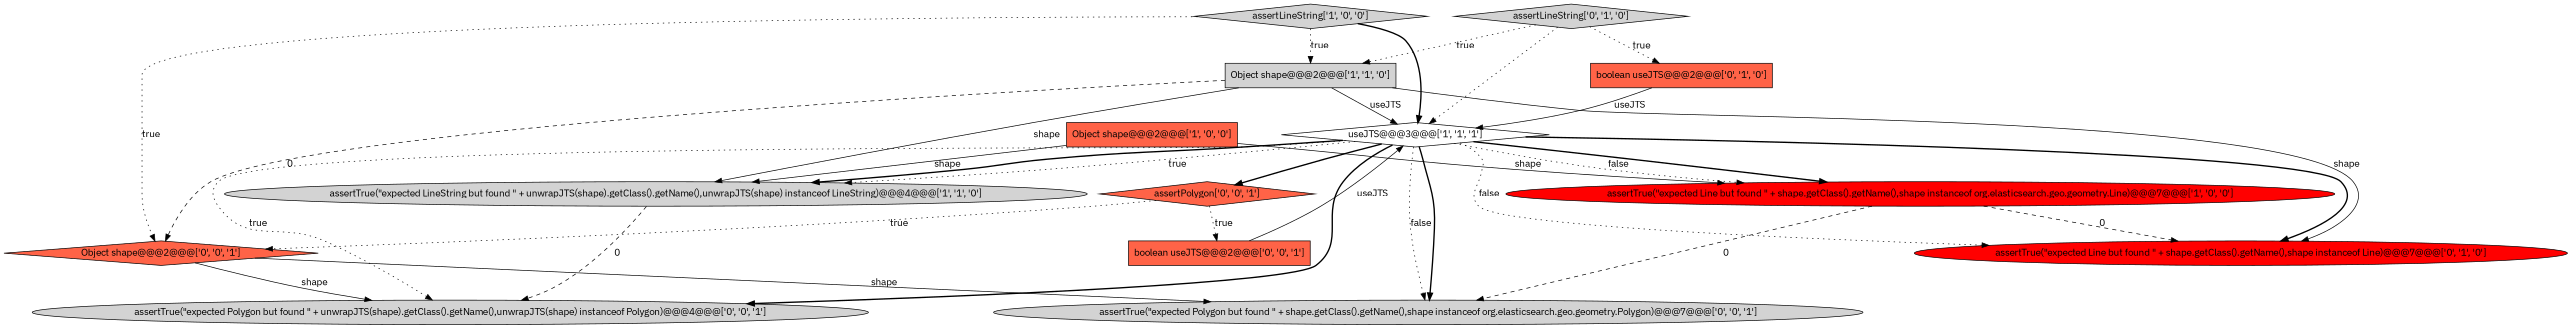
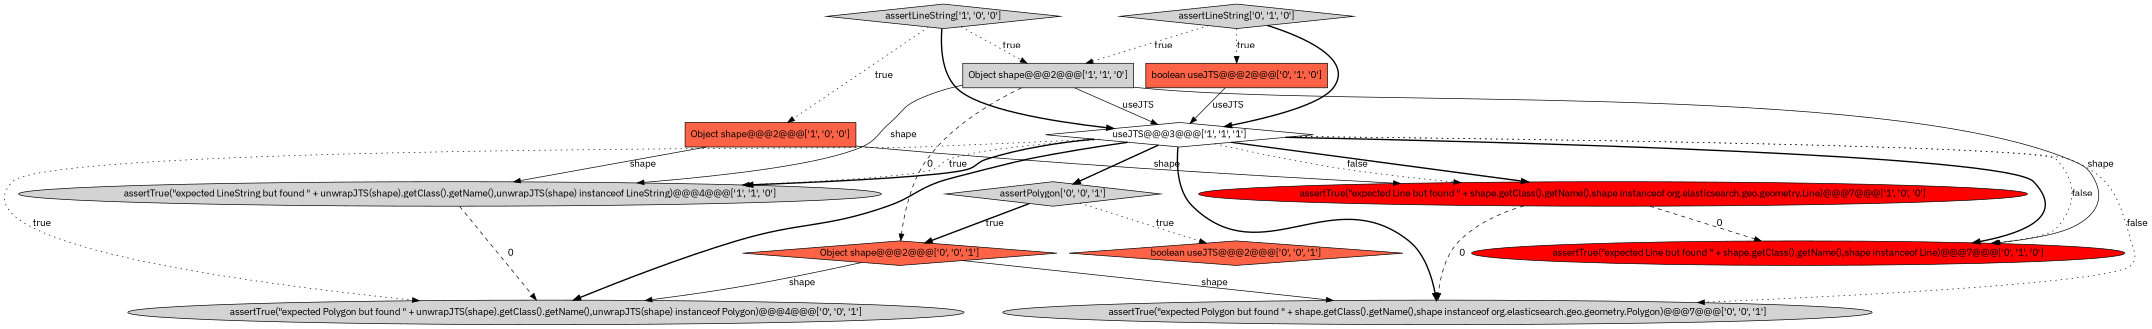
edge "assertLineString['1', '0', '0']" -> "Object shape@@@2@@@['0', '0', '1']": now "assertLineString['1', '0', '0']" -> "Object shape@@@2@@@['1', '0', '0']"
edge "assertLineString['0', '1', '0']" -> "useJTS@@@3@@@['1', '1', '1']": style dotted -> bold
node "assertPolygon['0', '0', '1']": fillcolor tomato -> lightgray
edge "boolean useJTS@@@2@@@['0', '0', '1']" -> "useJTS@@@3@@@['1', '1', '1']": removed, label "useJTS"
edge "assertPolygon['0', '0', '1']" -> "Object shape@@@2@@@['0', '0', '1']": style dotted -> bold
node "boolean useJTS@@@2@@@['0', '0', '1']": shape box -> diamond
